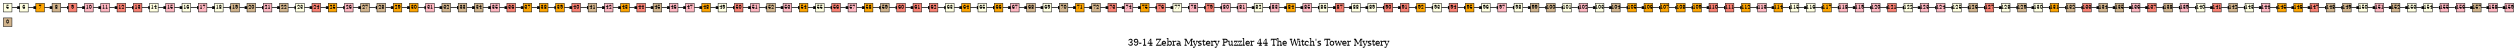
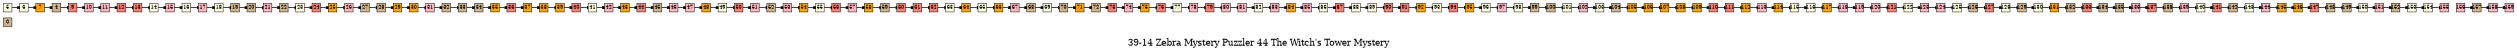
node "8": label "8" -> "4"
node "35": fillcolor lightpink -> orange
node "41": fillcolor tan -> lightyellow
edge "155" -> "156": removed
